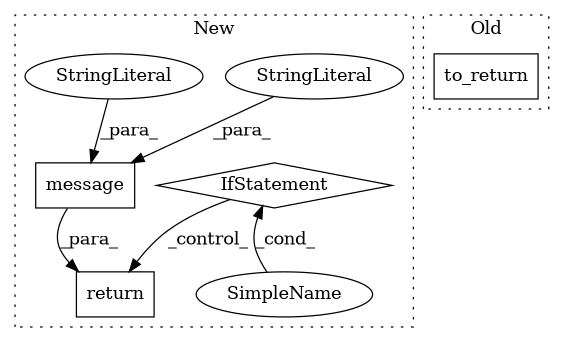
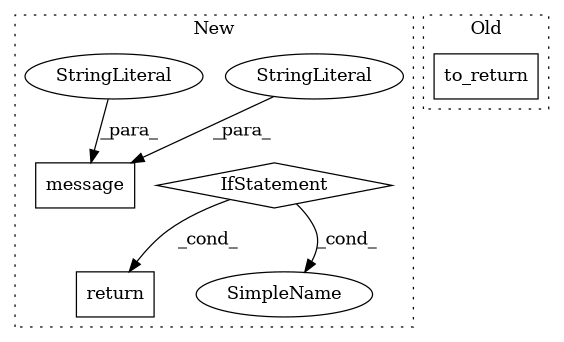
edge "message" -> "return": removed, label "_para_"
edge "IfStatement" -> "return": label "_control_" -> "_cond_"
edge "SimpleName" -> "IfStatement": reversed
